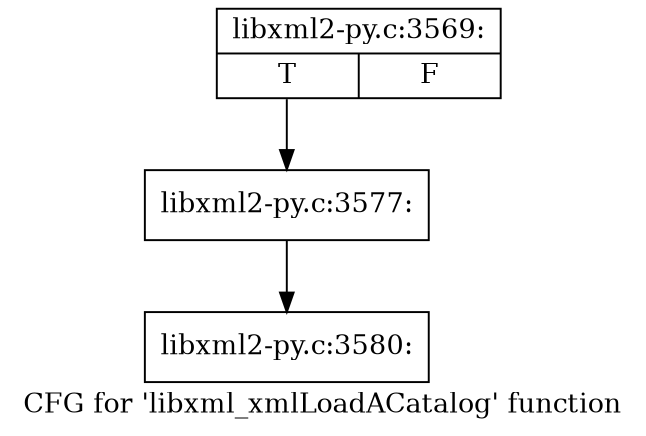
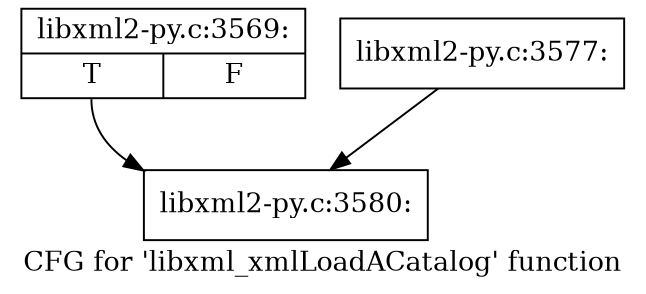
edge "libxml2-py.c:3569:" -> "libxml2-py.c:3577:": now "libxml2-py.c:3569:" -> "libxml2-py.c:3580:"
